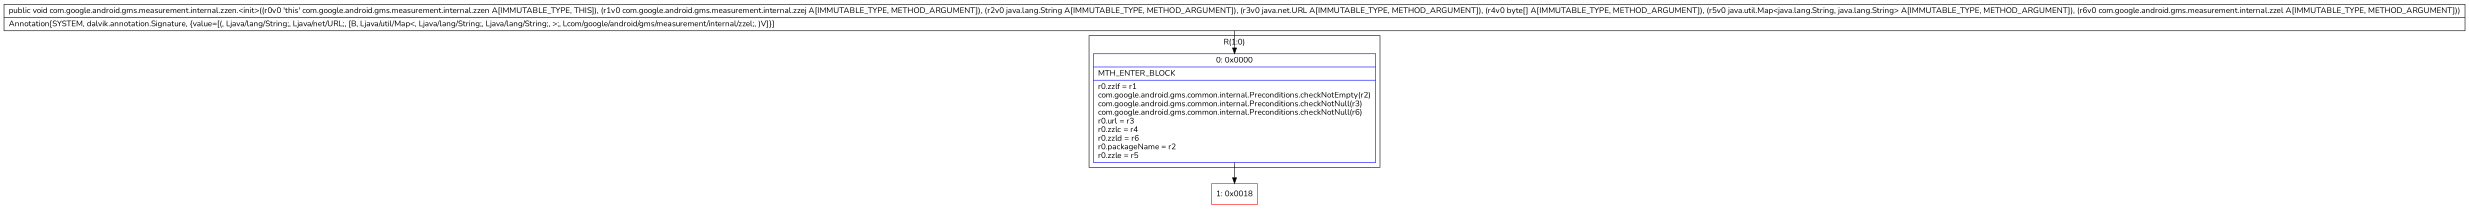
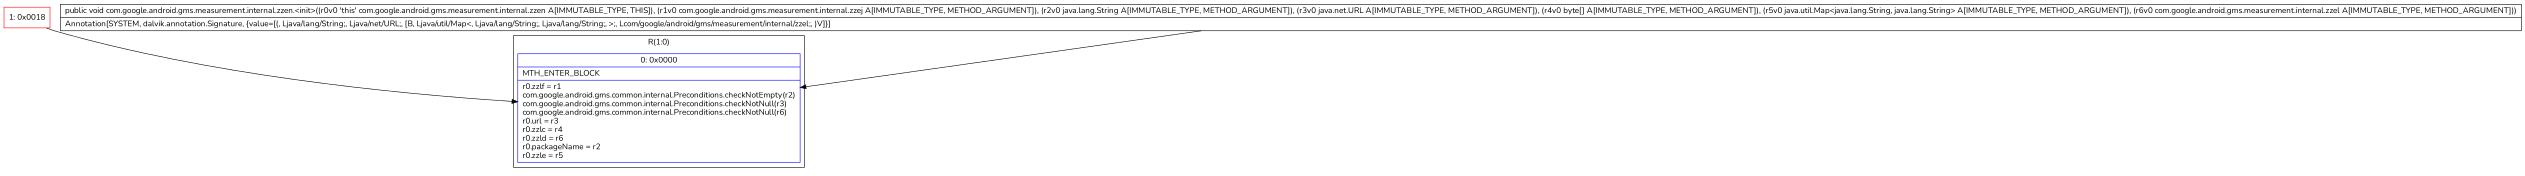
edge "0: 0x0000" -> "1: 0x0018": reversed
